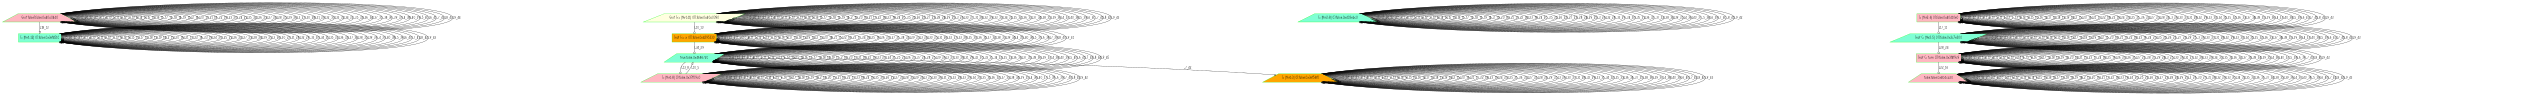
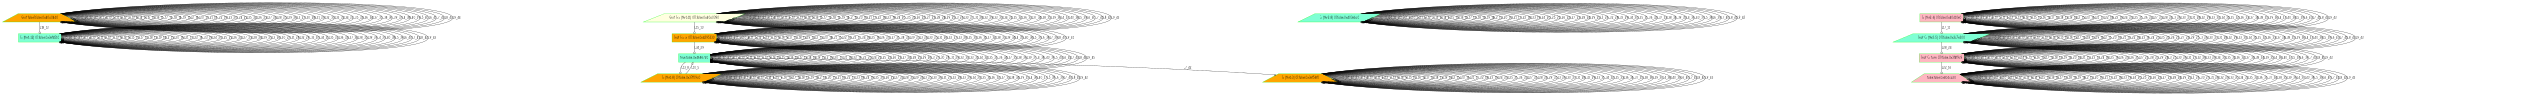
node "(not false),false,0x40a04d0": fillcolor lightpink -> orange
node "(= |thr2::8| 0),false,0x403ebc0": shape trapezium -> parallelogram
edge "(not false),false,0x40a04d0" -> "(= |thr1::12| 0),false,0x3ef4510": arrowhead onormal -> odot
edge "(not (<= |thr1::11| 0)),false,0x40a0390" -> "(not (<= x 0)),false,0x4295330": label "L10_10" -> "L15_10"
node "true,false,0x4686720": shape parallelogram -> box
node "(= |thr1::8| 0),false,0x37f09c0": fillcolor lightpink -> orange
